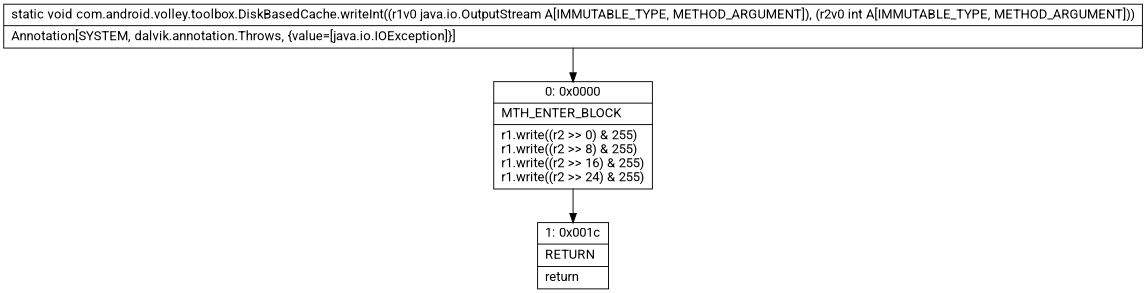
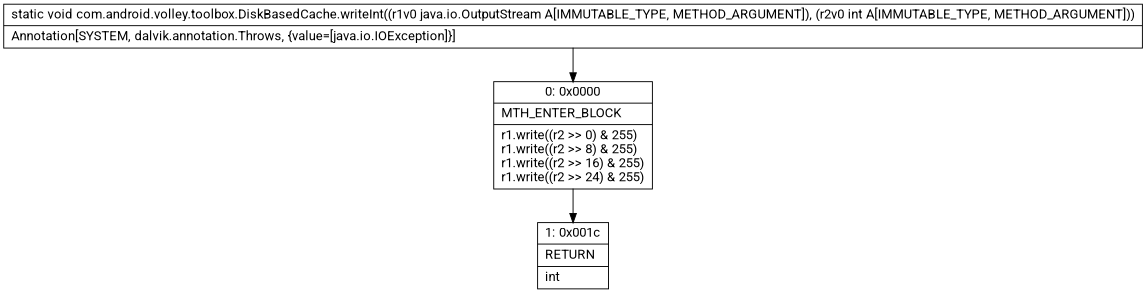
node "1: 0x001c": text "return" -> "int"
